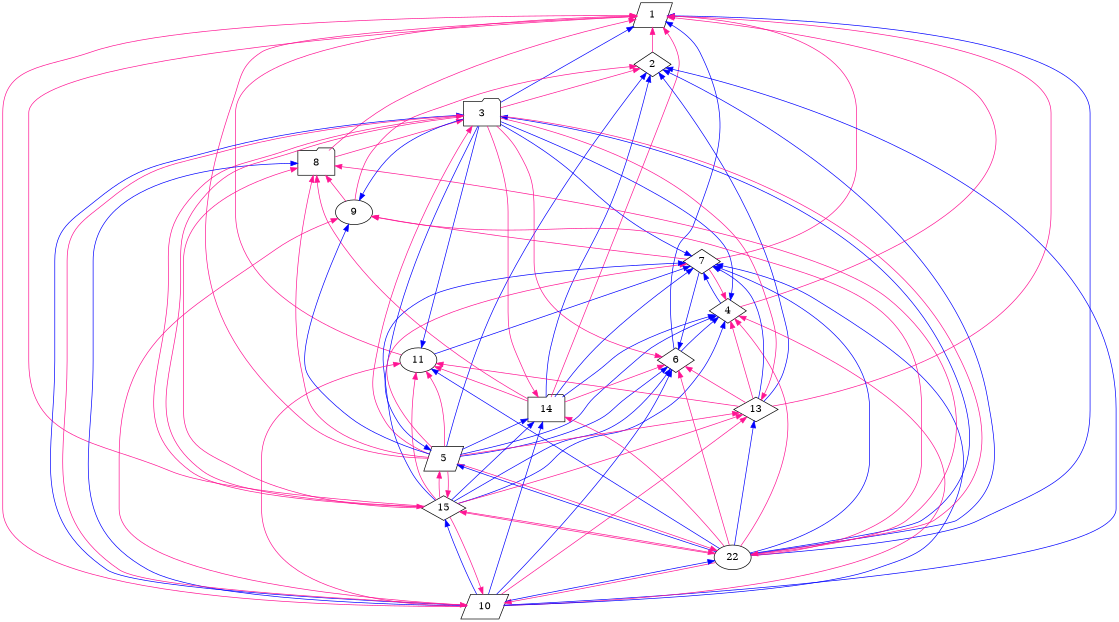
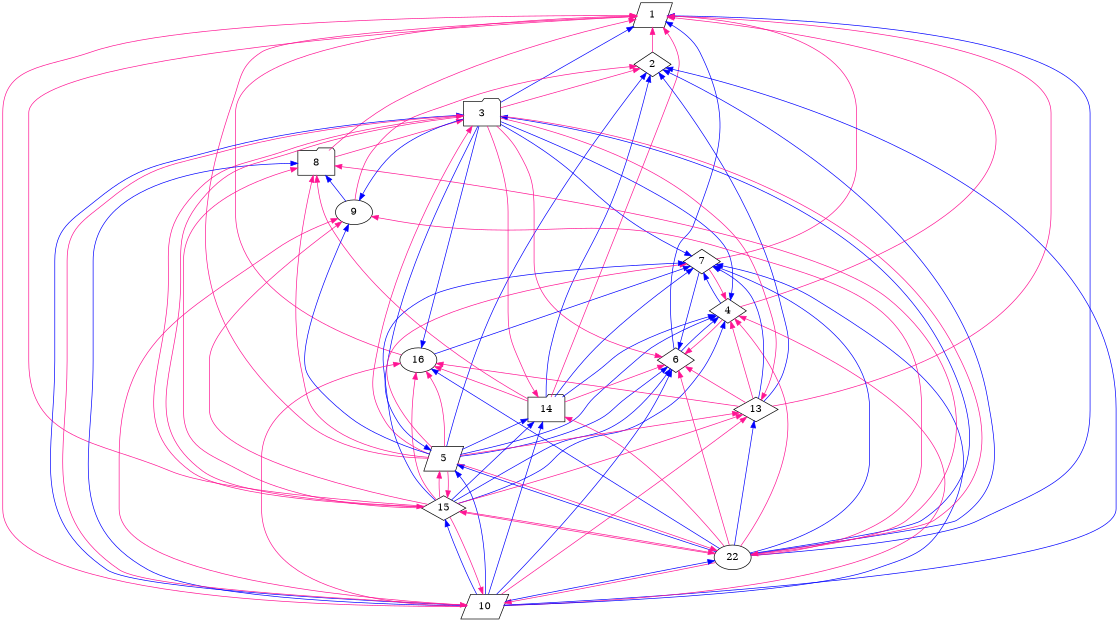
edge "9" -> "8": color deeppink -> blue
edge "7" -> "9": now "15" -> "9"
edge "4" -> "6": added
node "11": label "11" -> "16"
edge "10" -> "5": added
